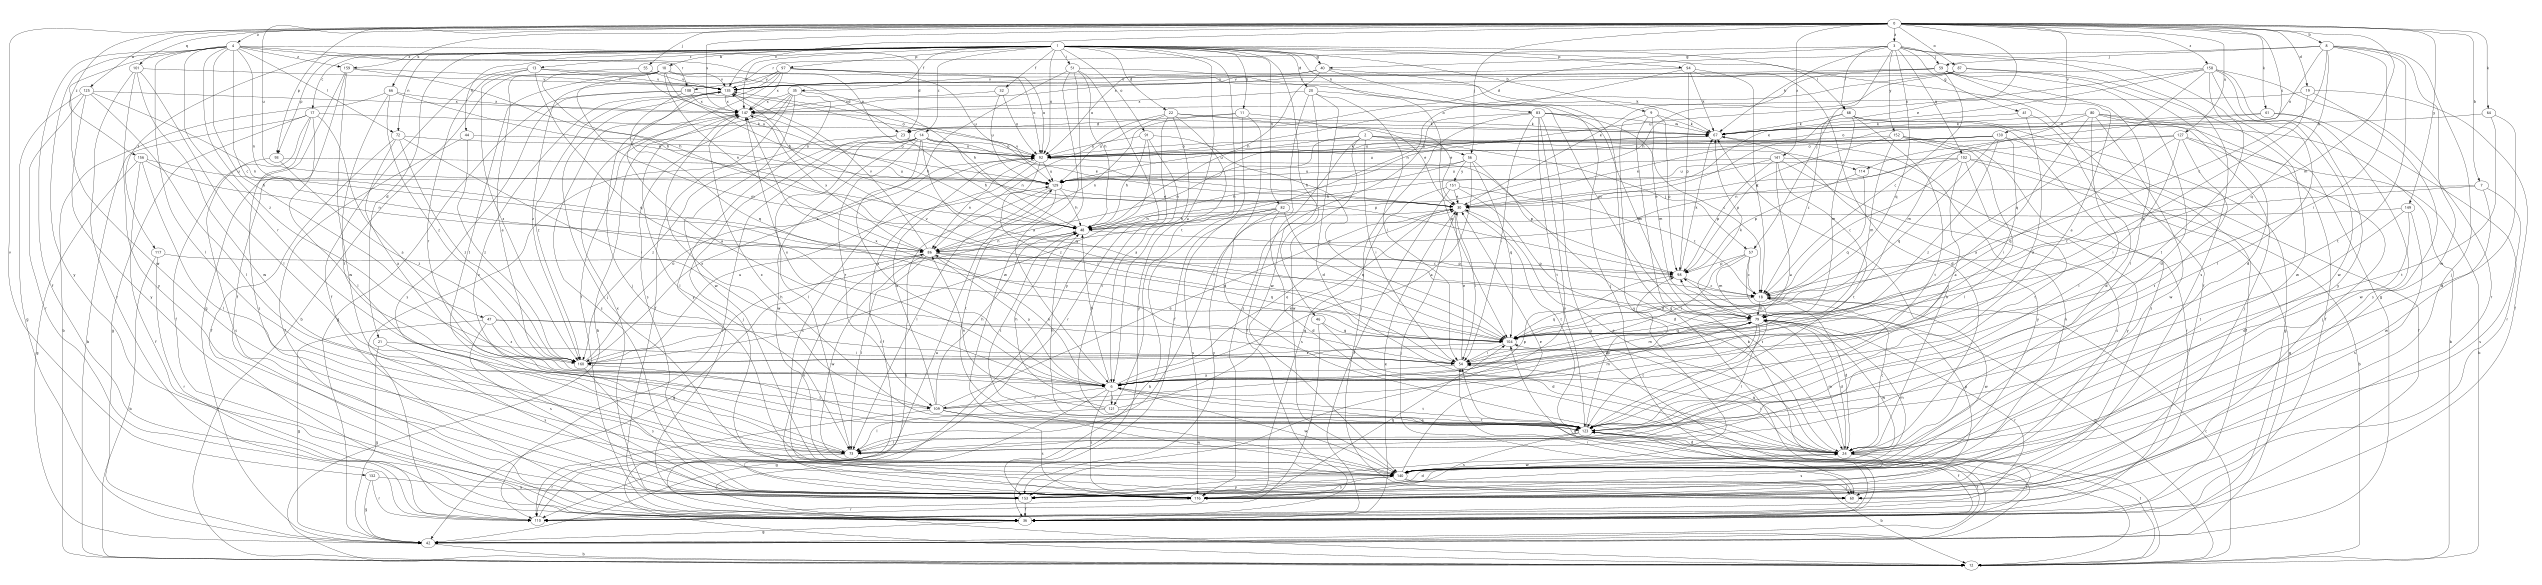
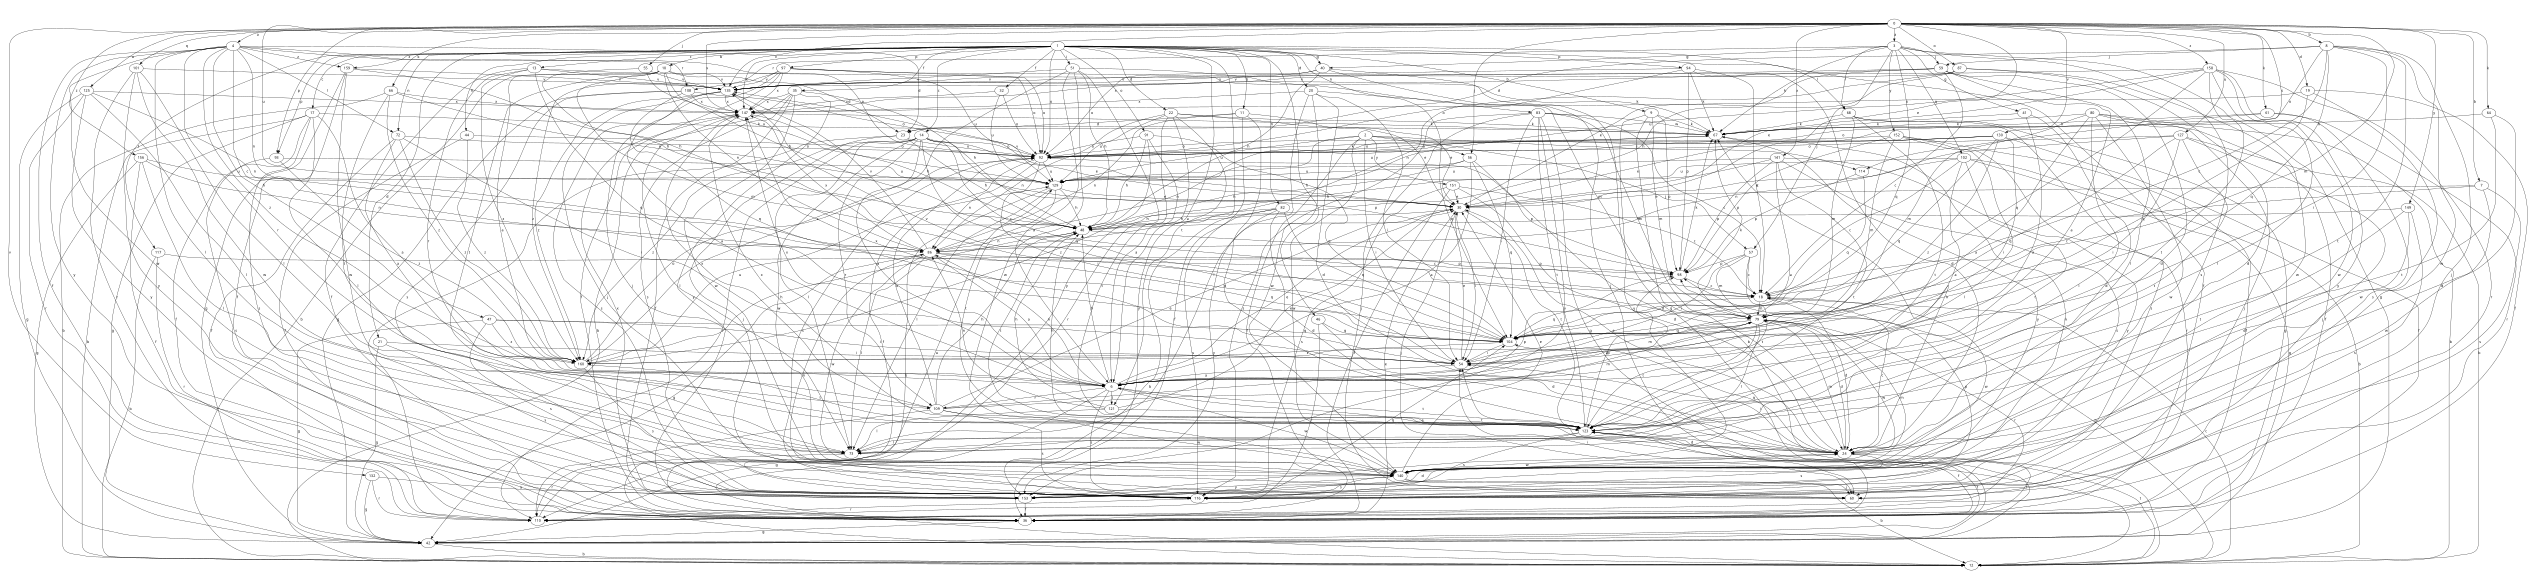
edge "56" -> "151": now "2" -> "151"
edge "68" -> "18": now "14" -> "18"
edge "73" -> "135": now "51" -> "135"
edge "36" -> "104": removed, label "q"
